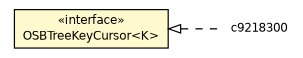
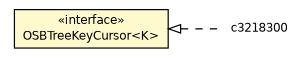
node "c9218300": label "c9218300" -> "c3218300"
